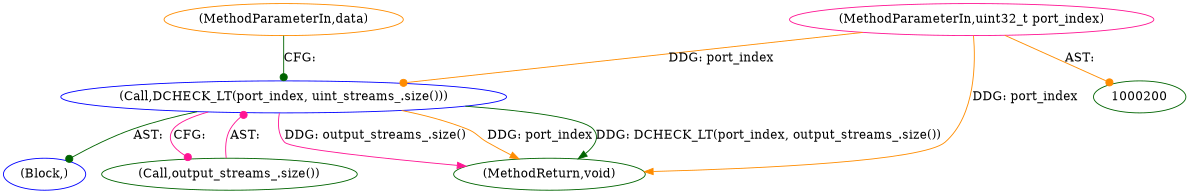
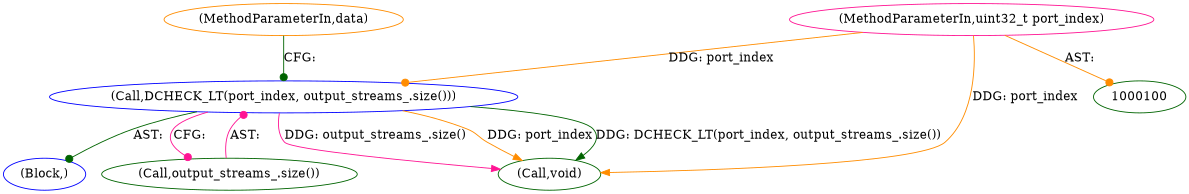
node "(Call,DCHECK_LT(port_index, uint_streams_.size()))": label "(Call,DCHECK_LT(port_index, uint_streams_.size()))" -> "(Call,DCHECK_LT(port_index, output_streams_.size()))"
node "1000200": label "1000200" -> "1000100"
node "(MethodReturn,void)": label "(MethodReturn,void)" -> "(Call,void)"
